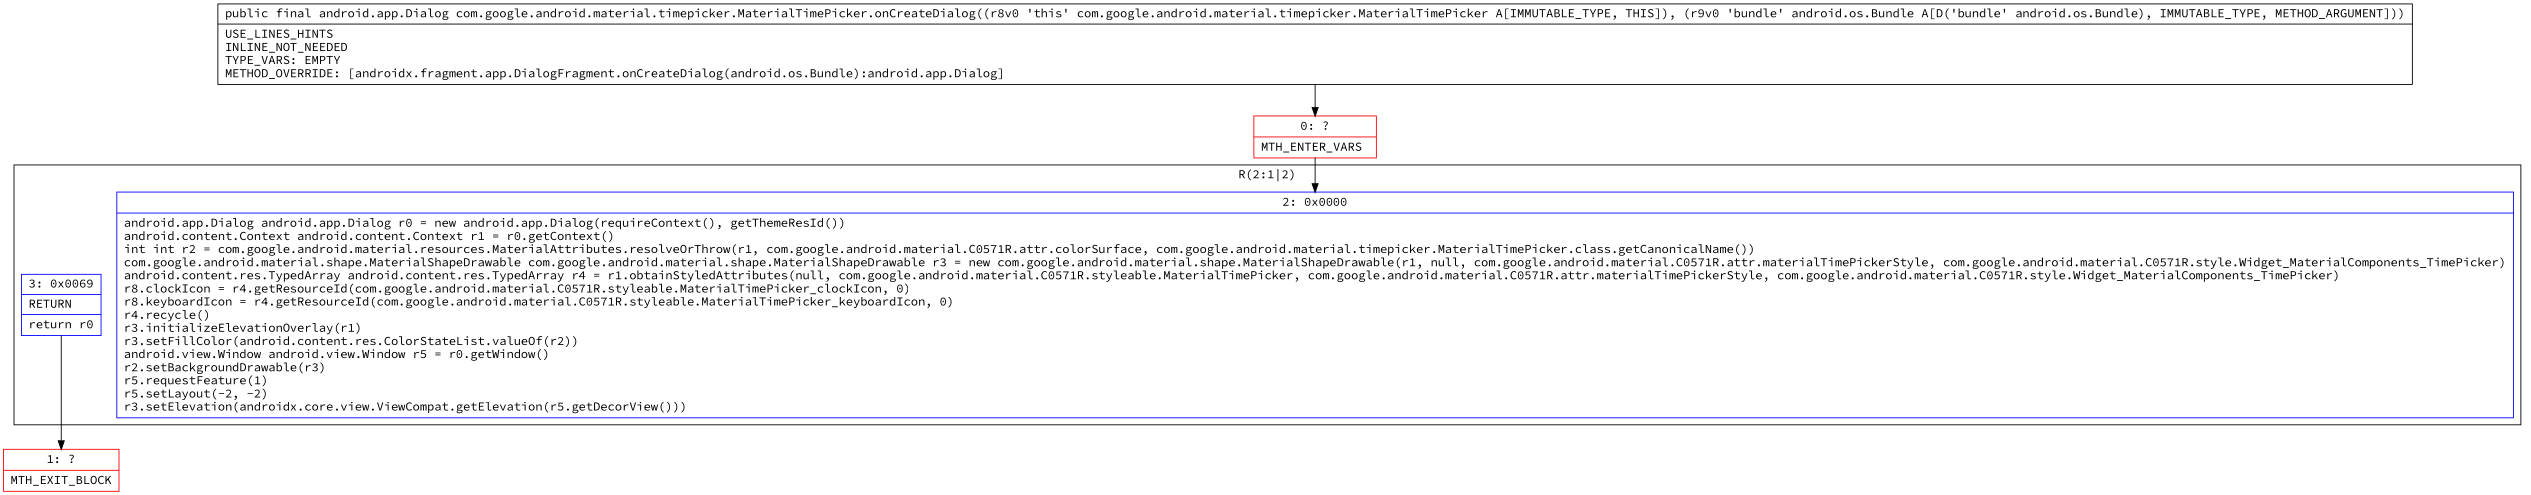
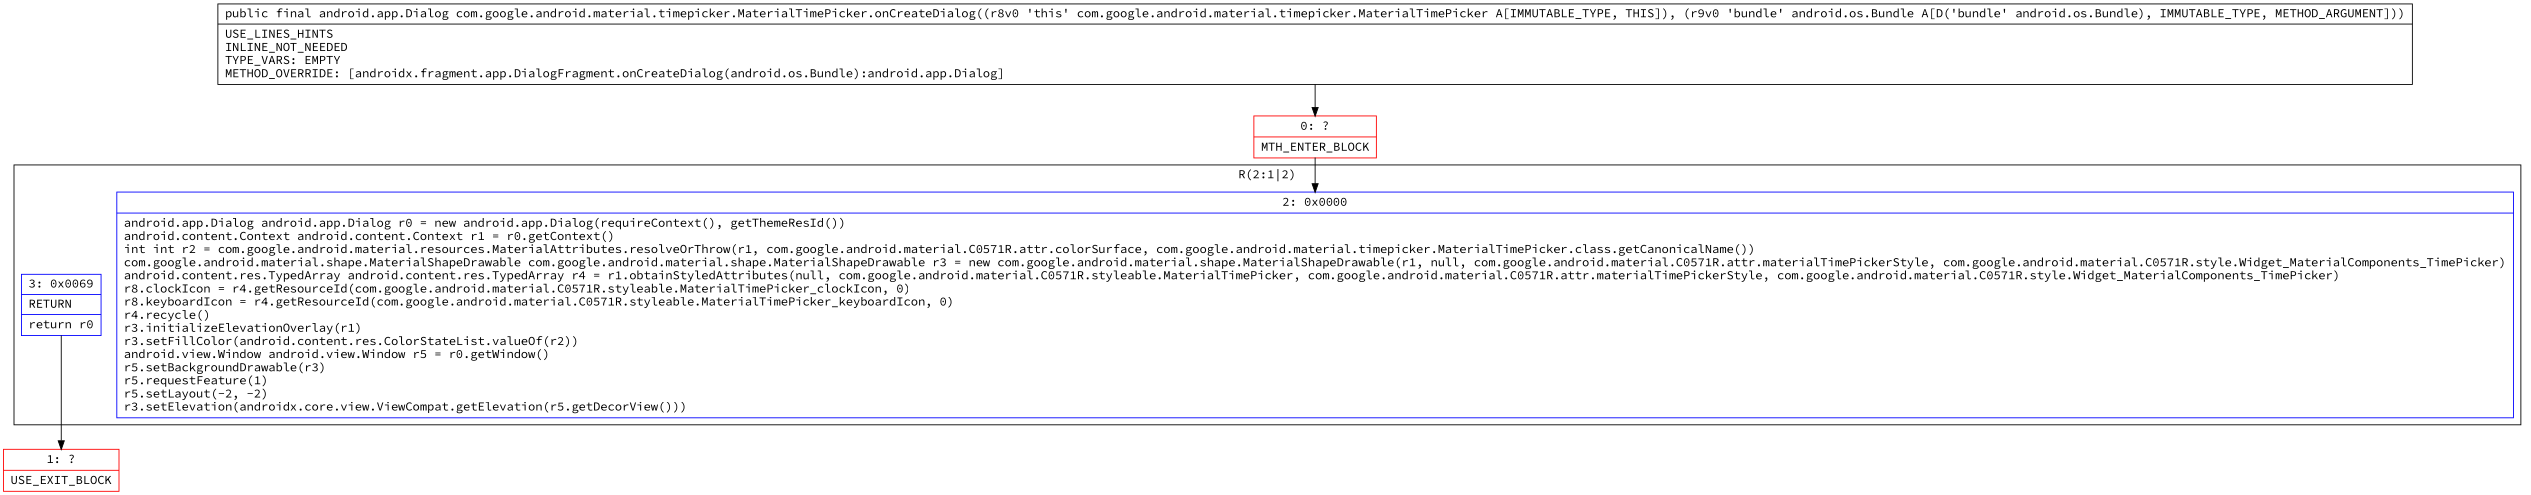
node "0: ?": text "MTH_ENTER_VARS" -> "MTH_ENTER_BLOCK"
node "2: 0x0000": text "r2.setBackgroundDrawable(r3)" -> "r5.setBackgroundDrawable(r3)"
node "1: ?": text "MTH_EXIT_BLOCK" -> "USE_EXIT_BLOCK"
